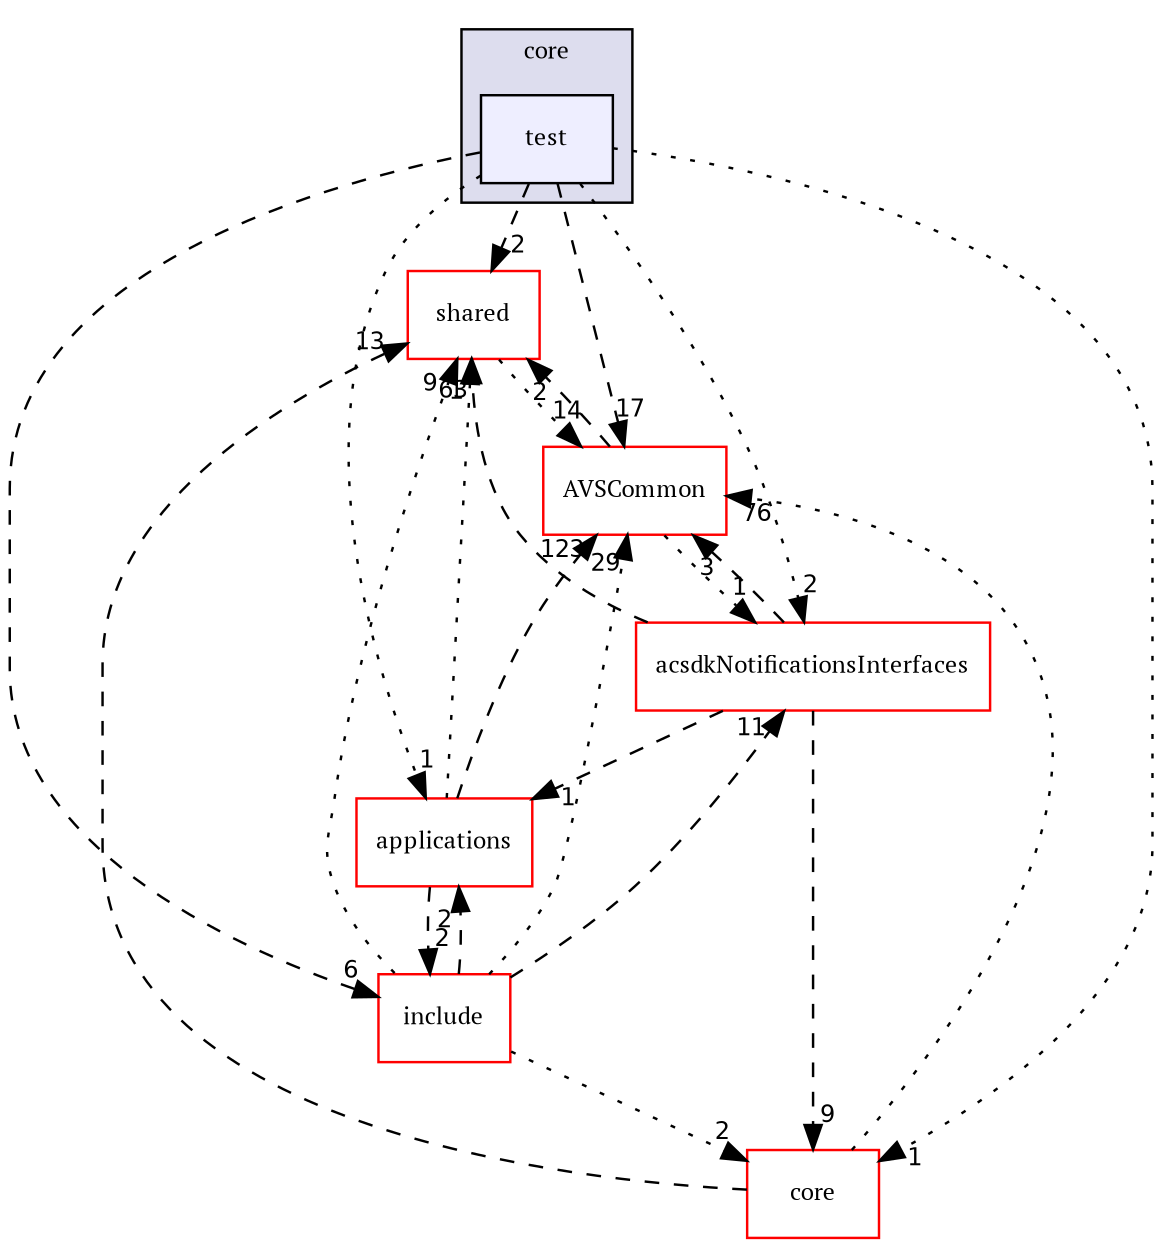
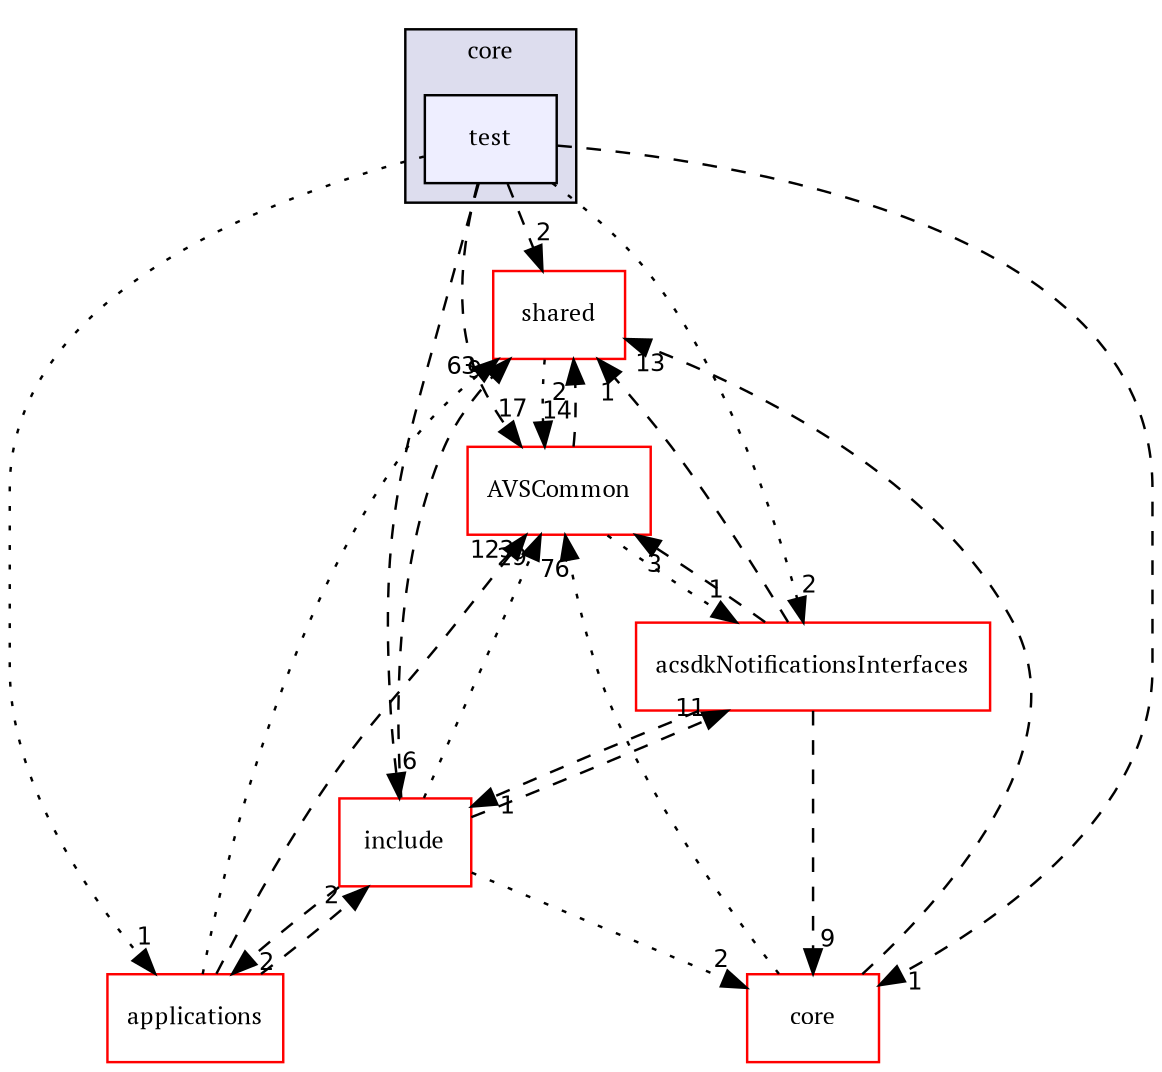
edge "test" -> "core": style dotted -> dashed
edge "include" -> "shared": style dotted -> dashed
edge "acsdkNotificationsInterfaces" -> "applications": now "acsdkNotificationsInterfaces" -> "include"
